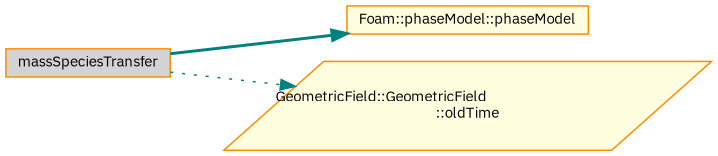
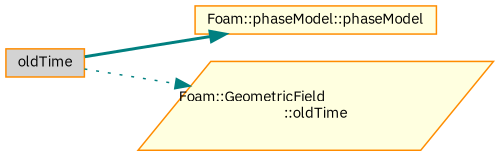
node "massSpeciesTransfer": label "massSpeciesTransfer" -> "oldTime"
node "GeometricField::GeometricField ::oldTime": label "GeometricField::GeometricField ::oldTime" -> "Foam::GeometricField ::oldTime"
